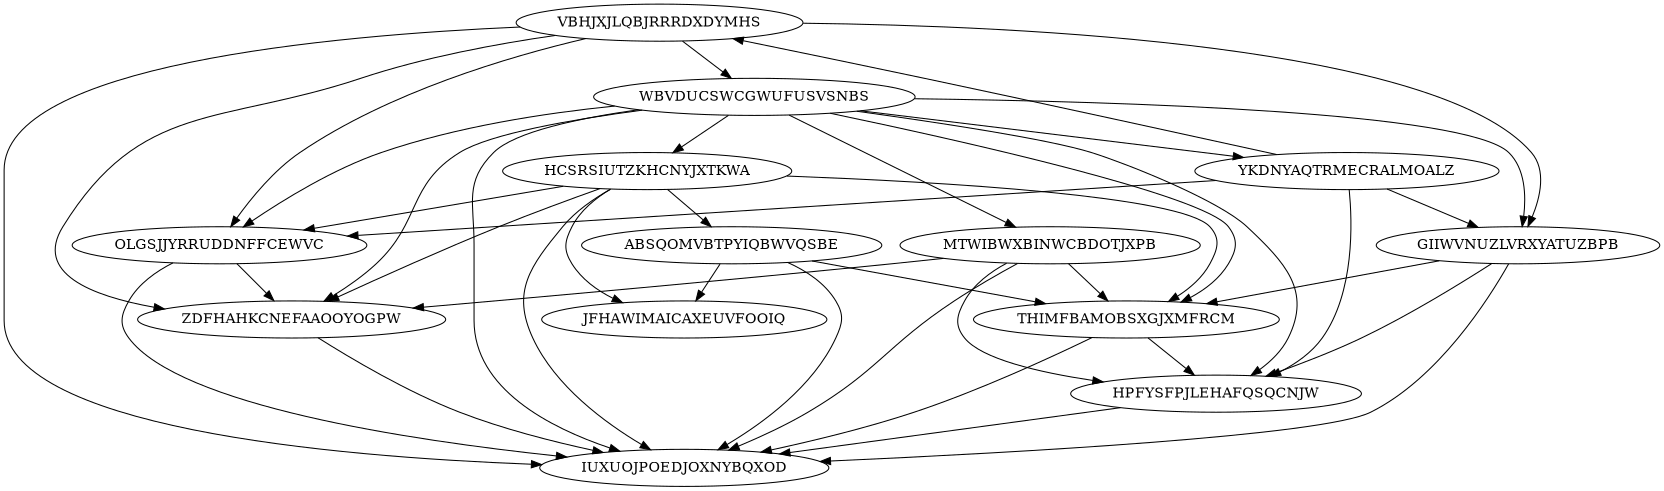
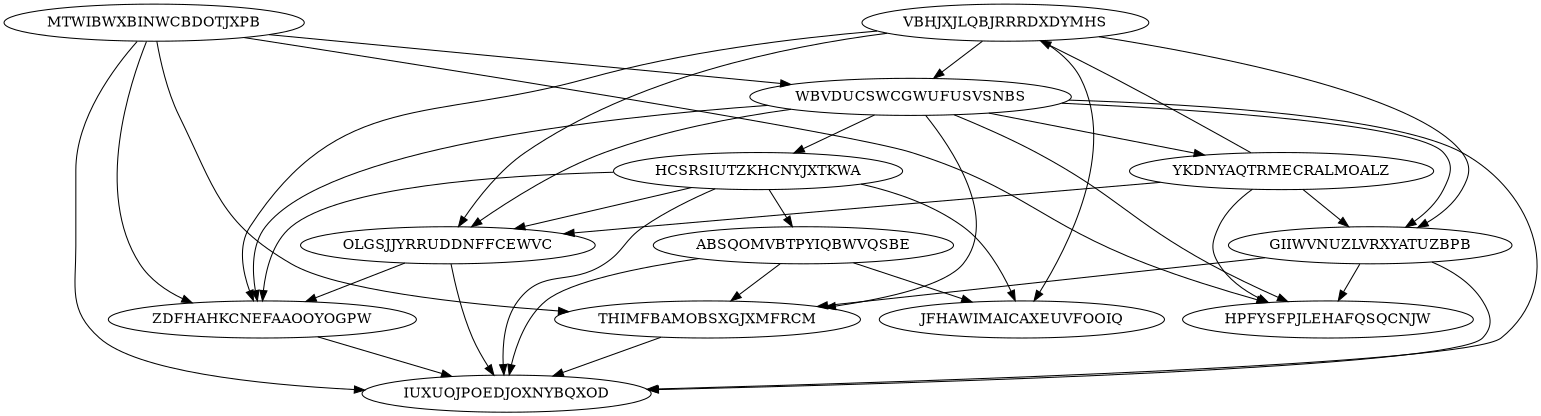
edge "WBVDUCSWCGWUFUSVSNBS" -> "MTWIBWXBINWCBDOTJXPB": reversed
edge "HCSRSIUTZKHCNYJXTKWA" -> "THIMFBAMOBSXGJXMFRCM": removed
edge "VBHJXJLQBJRRRDXDYMHS" -> "IUXUOJPOEDJOXNYBQXOD": now "VBHJXJLQBJRRRDXDYMHS" -> "JFHAWIMAICAXEUVFOOIQ"
edge "THIMFBAMOBSXGJXMFRCM" -> "HPFYSFPJLEHAFQSQCNJW": removed
edge "HPFYSFPJLEHAFQSQCNJW" -> "IUXUOJPOEDJOXNYBQXOD": removed
